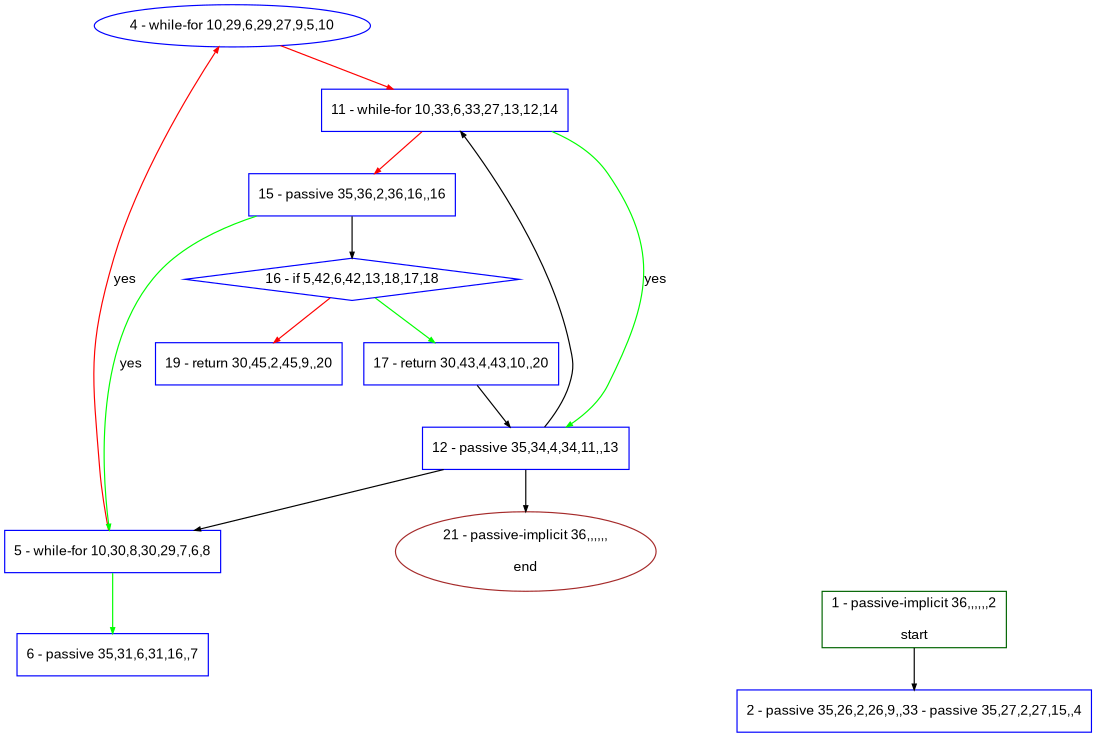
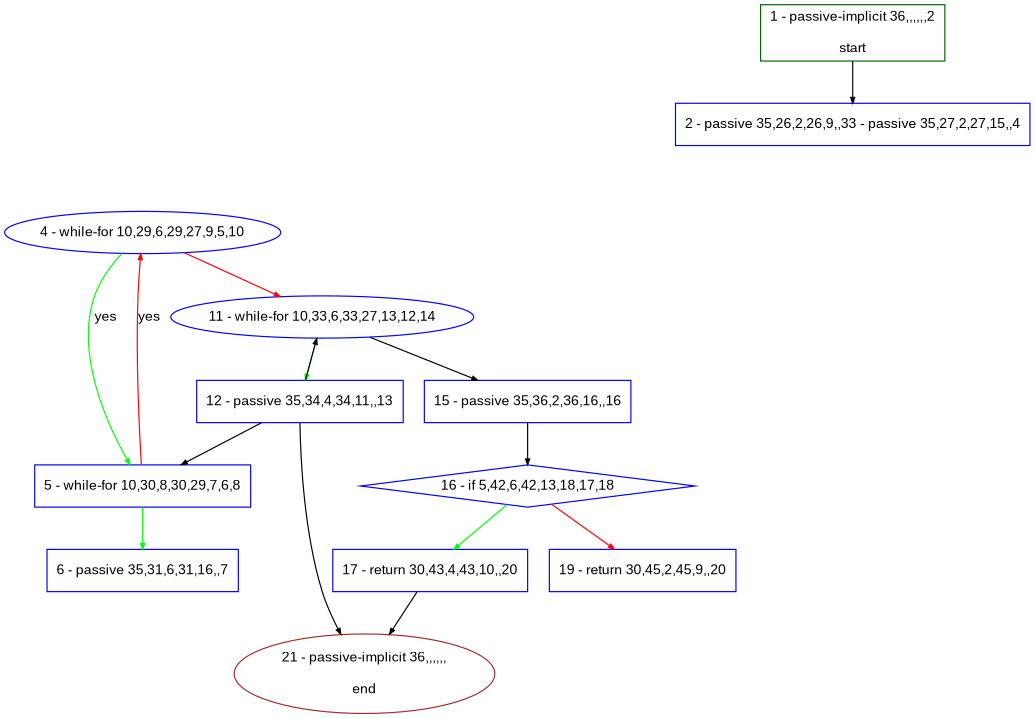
node "11 - while-for 10,33,6,33,27,13,12,14": shape box -> ellipse
edge "11 - while-for 10,33,6,33,27,13,12,14" -> "15 - passive 35,36,2,36,16,,16": color #ff0000 -> #000000
edge "15 - passive 35,36,2,36,16,,16" -> "5 - while-for 10,30,8,30,29,7,6,8": now "4 - while-for 10,29,6,29,27,9,5,10" -> "5 - while-for 10,30,8,30,29,7,6,8"
edge "17 - return 30,43,4,43,10,,20" -> "12 - passive 35,34,4,34,11,,13": now "17 - return 30,43,4,43,10,,20" -> "21 - passive-implicit 36,,,,,, end"
edge "16 - if 5,42,6,42,13,18,17,18" -> "17 - return 30,43,4,43,10,,20": label "no" -> "yes"
